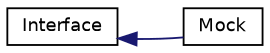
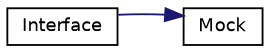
edge "Mock" -> "Interface": reversed
